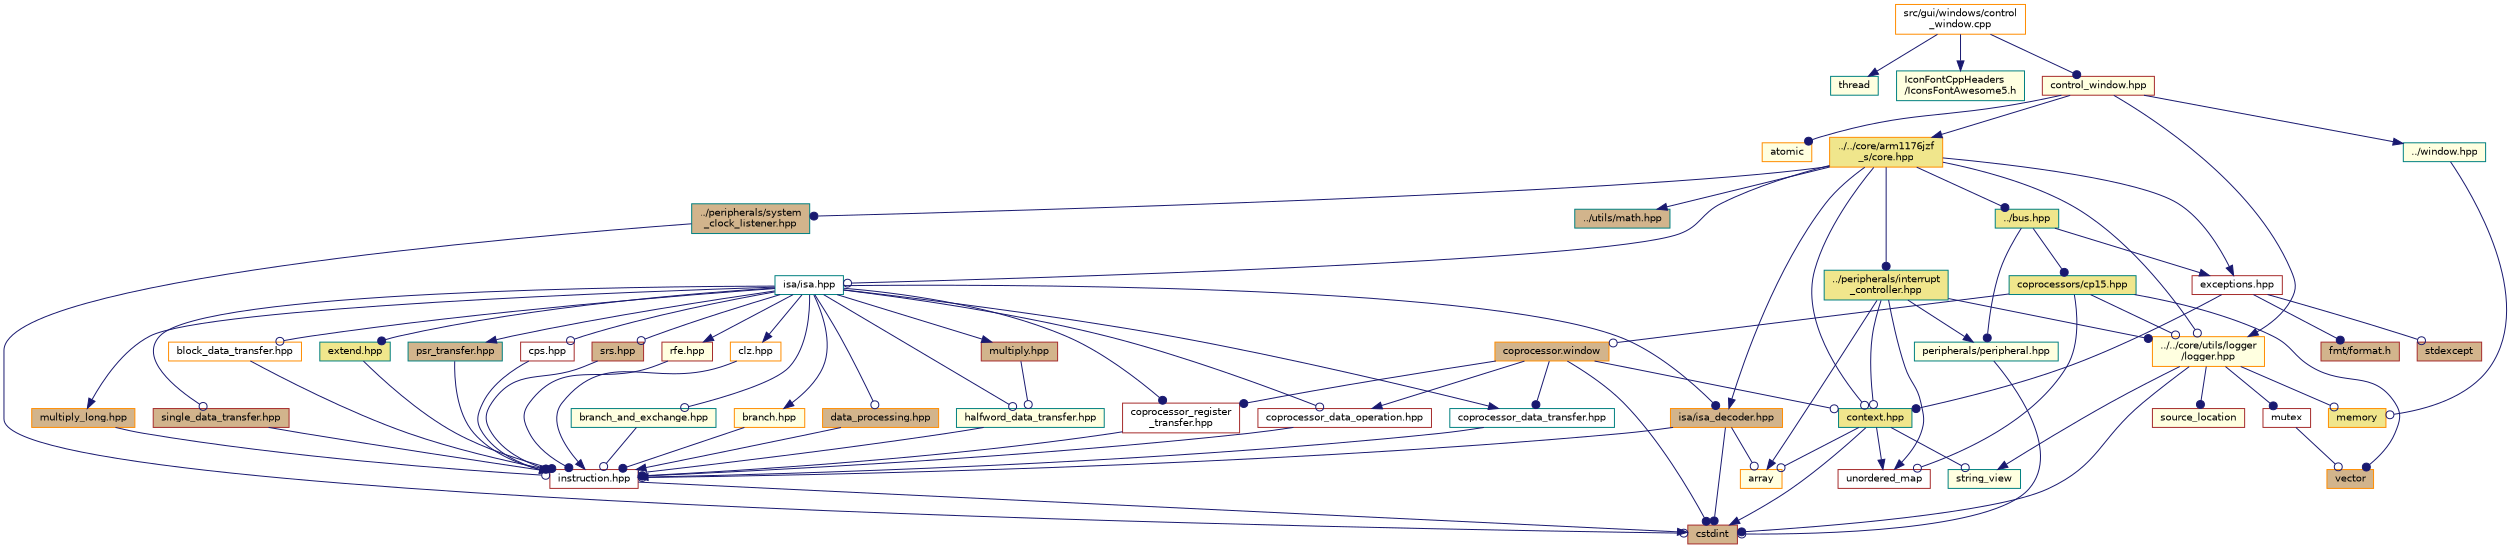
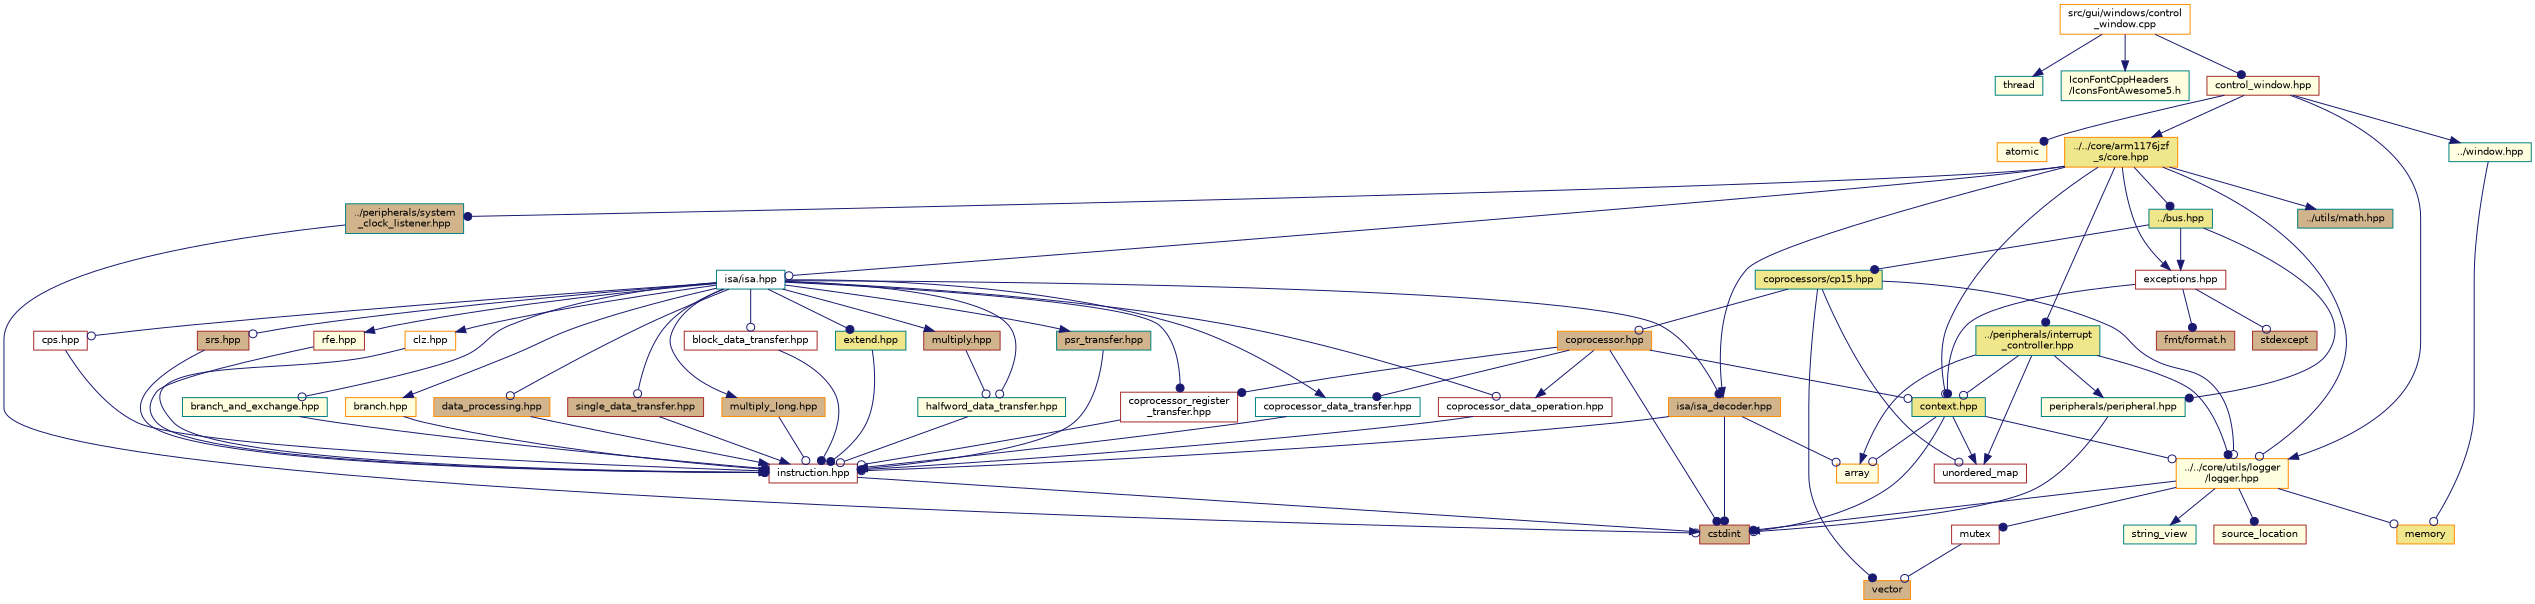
node "block_data_transfer.hpp": color darkorange -> brown
node "coprocessor.window": label "coprocessor.window" -> "coprocessor.hpp"
edge "context.hpp" -> "string_view": now "context.hpp" -> "../../core/utils/logger /logger.hpp"
